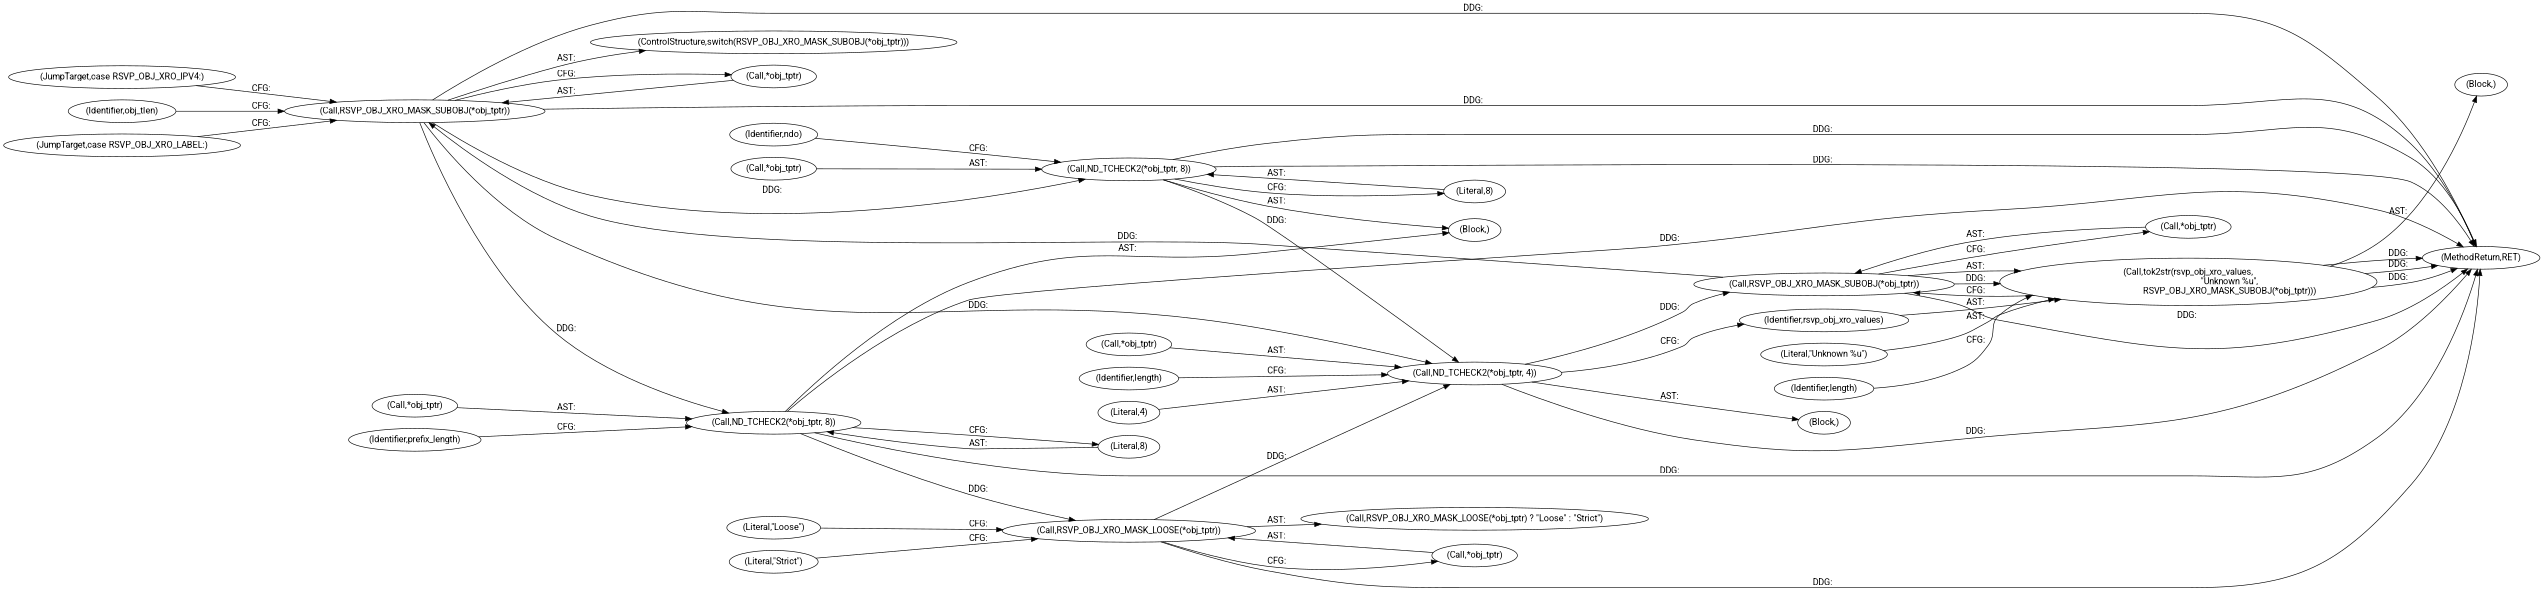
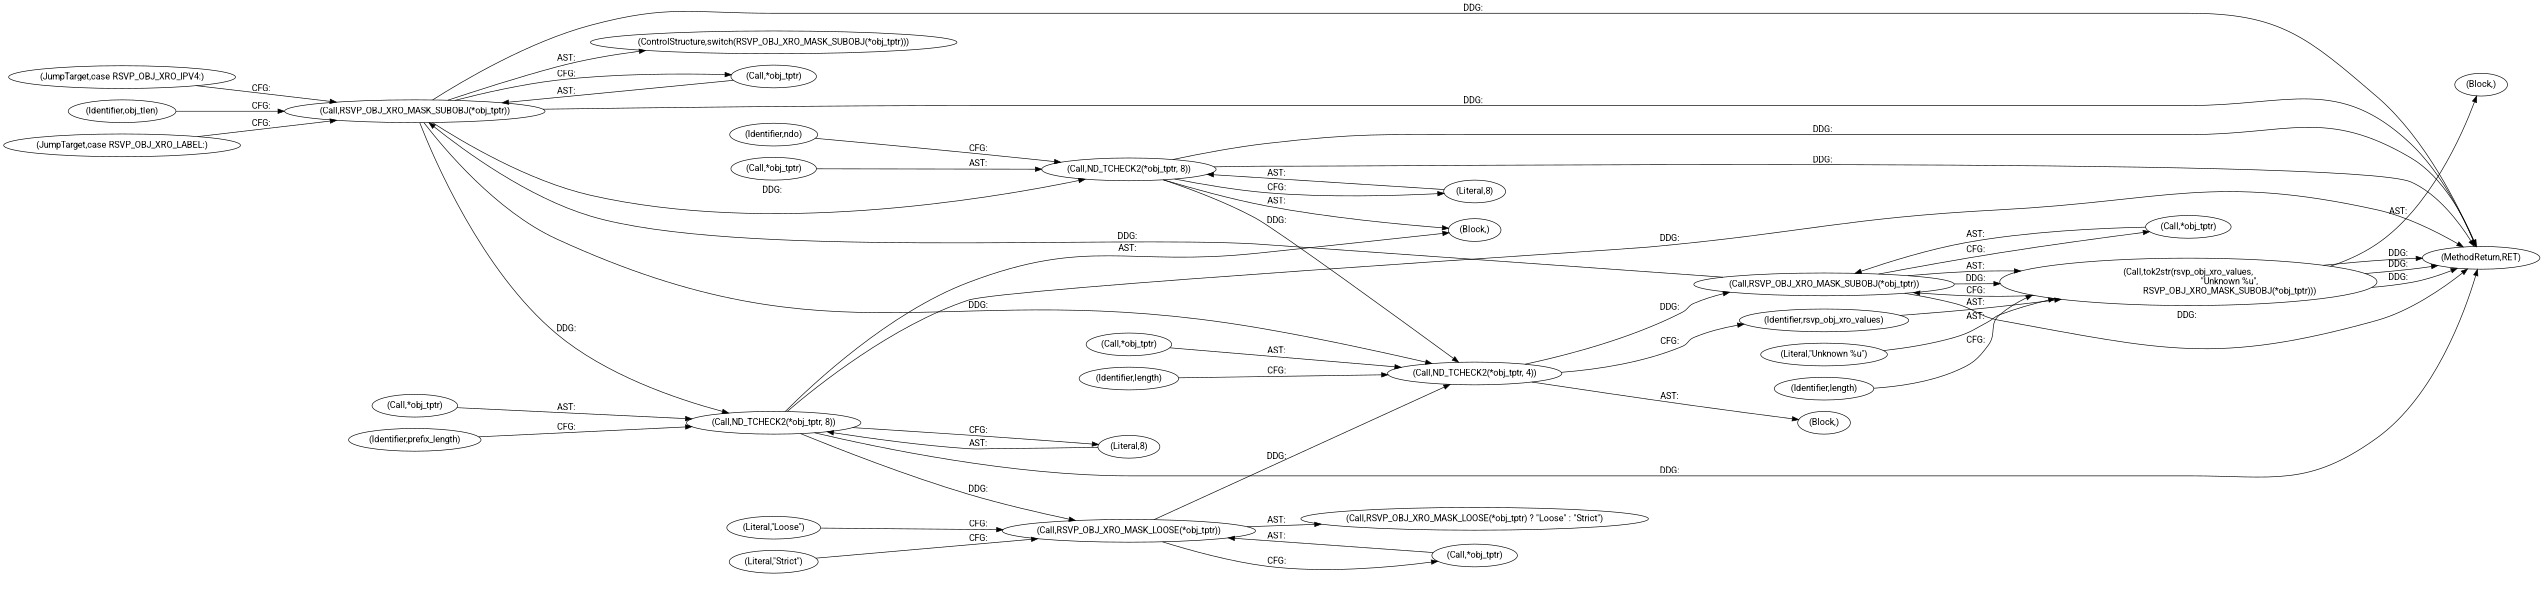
node "(Literal,4)": removed
edge "(Call,ND_TCHECK2(*obj_tptr, 4))" -> "(MethodReturn,RET)": removed, label "DDG:"
edge "(Call,RSVP_OBJ_XRO_MASK_LOOSE(*obj_tptr))" -> "(MethodReturn,RET)": removed, label "DDG:"
